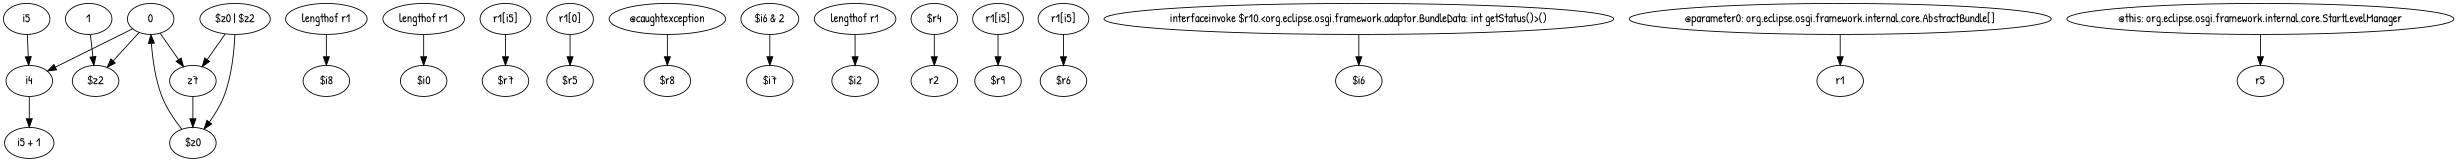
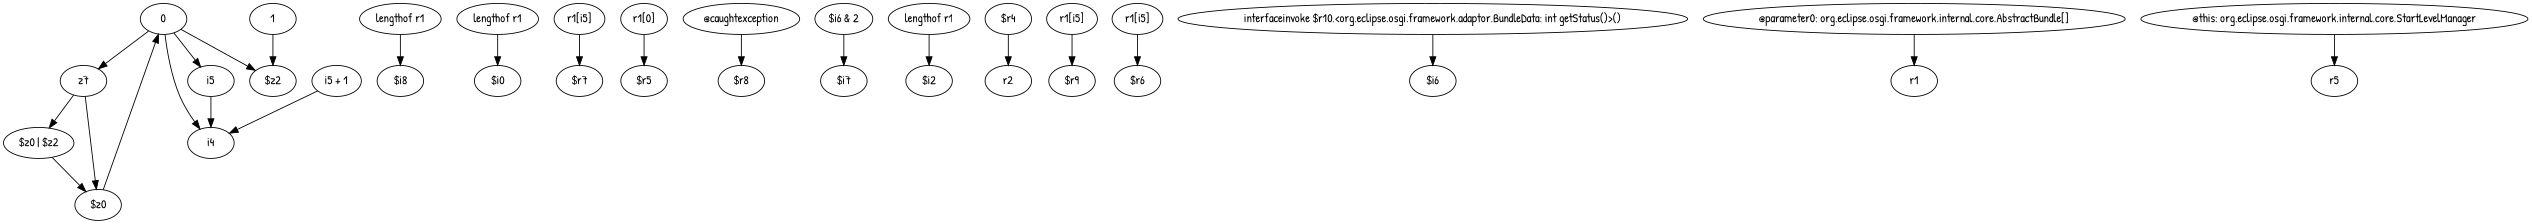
edge "0" -> "i5": added
edge "$z0 | $z2" -> "z7": reversed
edge "i4" -> "i5 + 1": reversed
